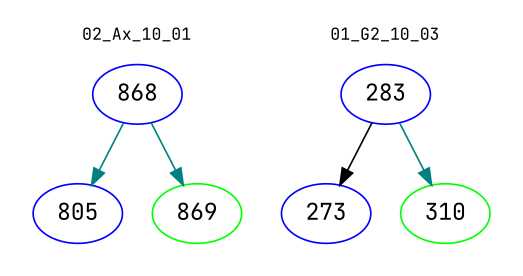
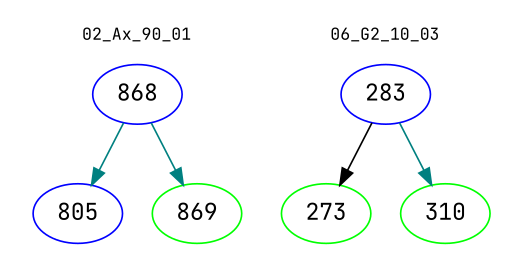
cluster "02_Ax_10_01": label "02_Ax_10_01" -> "02_Ax_90_01"
cluster "01_G2_10_03": label "01_G2_10_03" -> "06_G2_10_03"
node "273": color blue -> green
